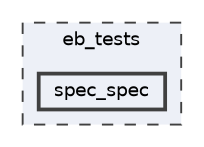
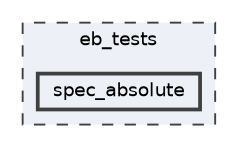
node "spec_spec": label "spec_spec" -> "spec_absolute"
